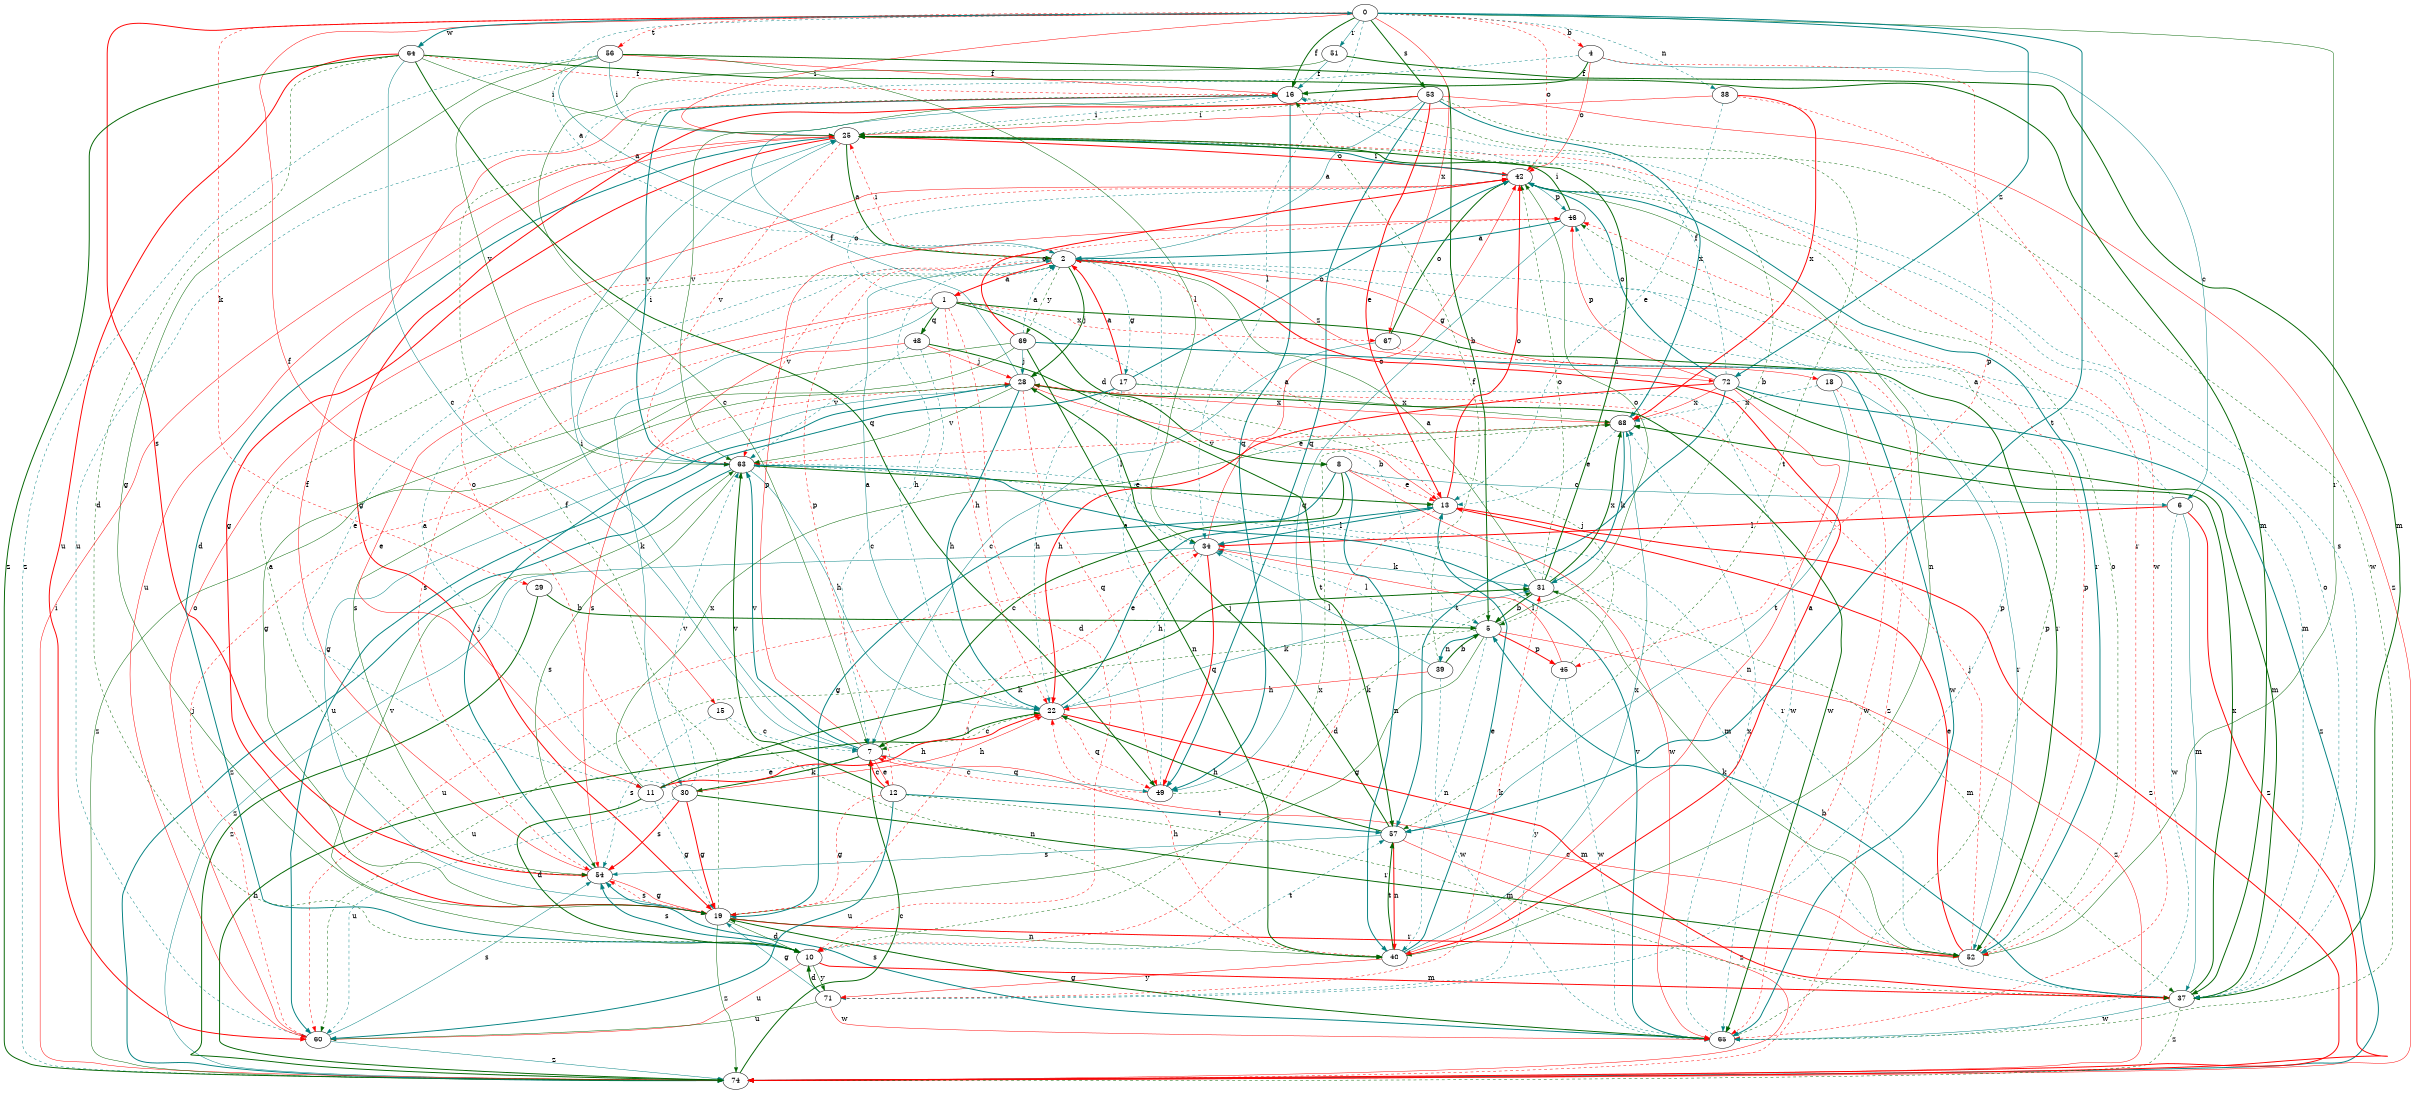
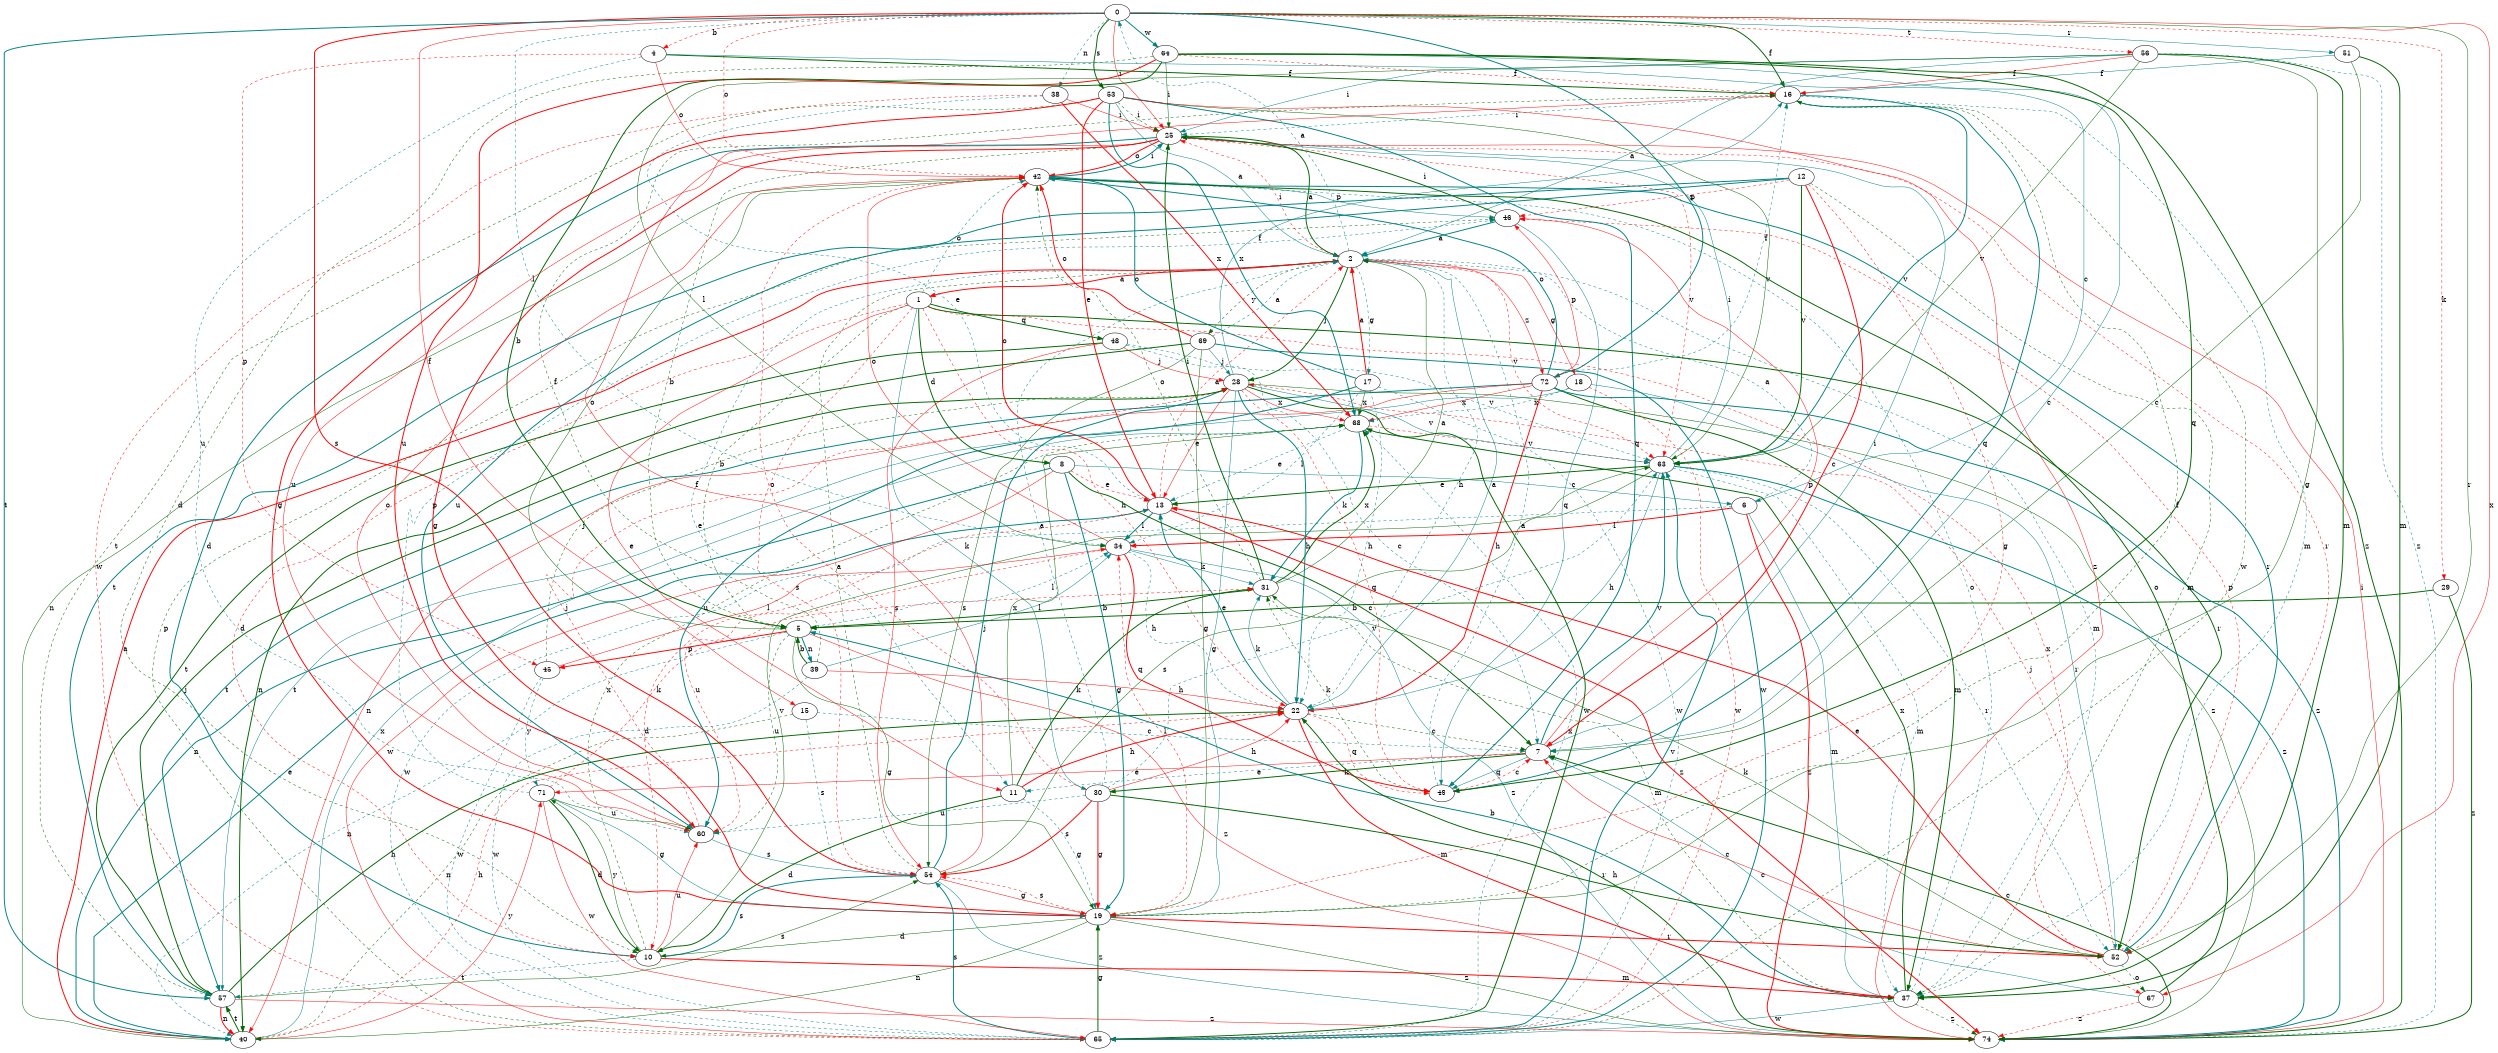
edge "52" -> "42": now "52" -> "67"
edge "28" -> "63": color darkgreen -> teal
edge "1" -> "5": color teal -> darkgreen
edge "16" -> "37": label "s" -> "m"
edge "7" -> "12": now "7" -> "71"
edge "57" -> "54": color teal -> darkgreen
edge "60" -> "74": now "54" -> "74"
